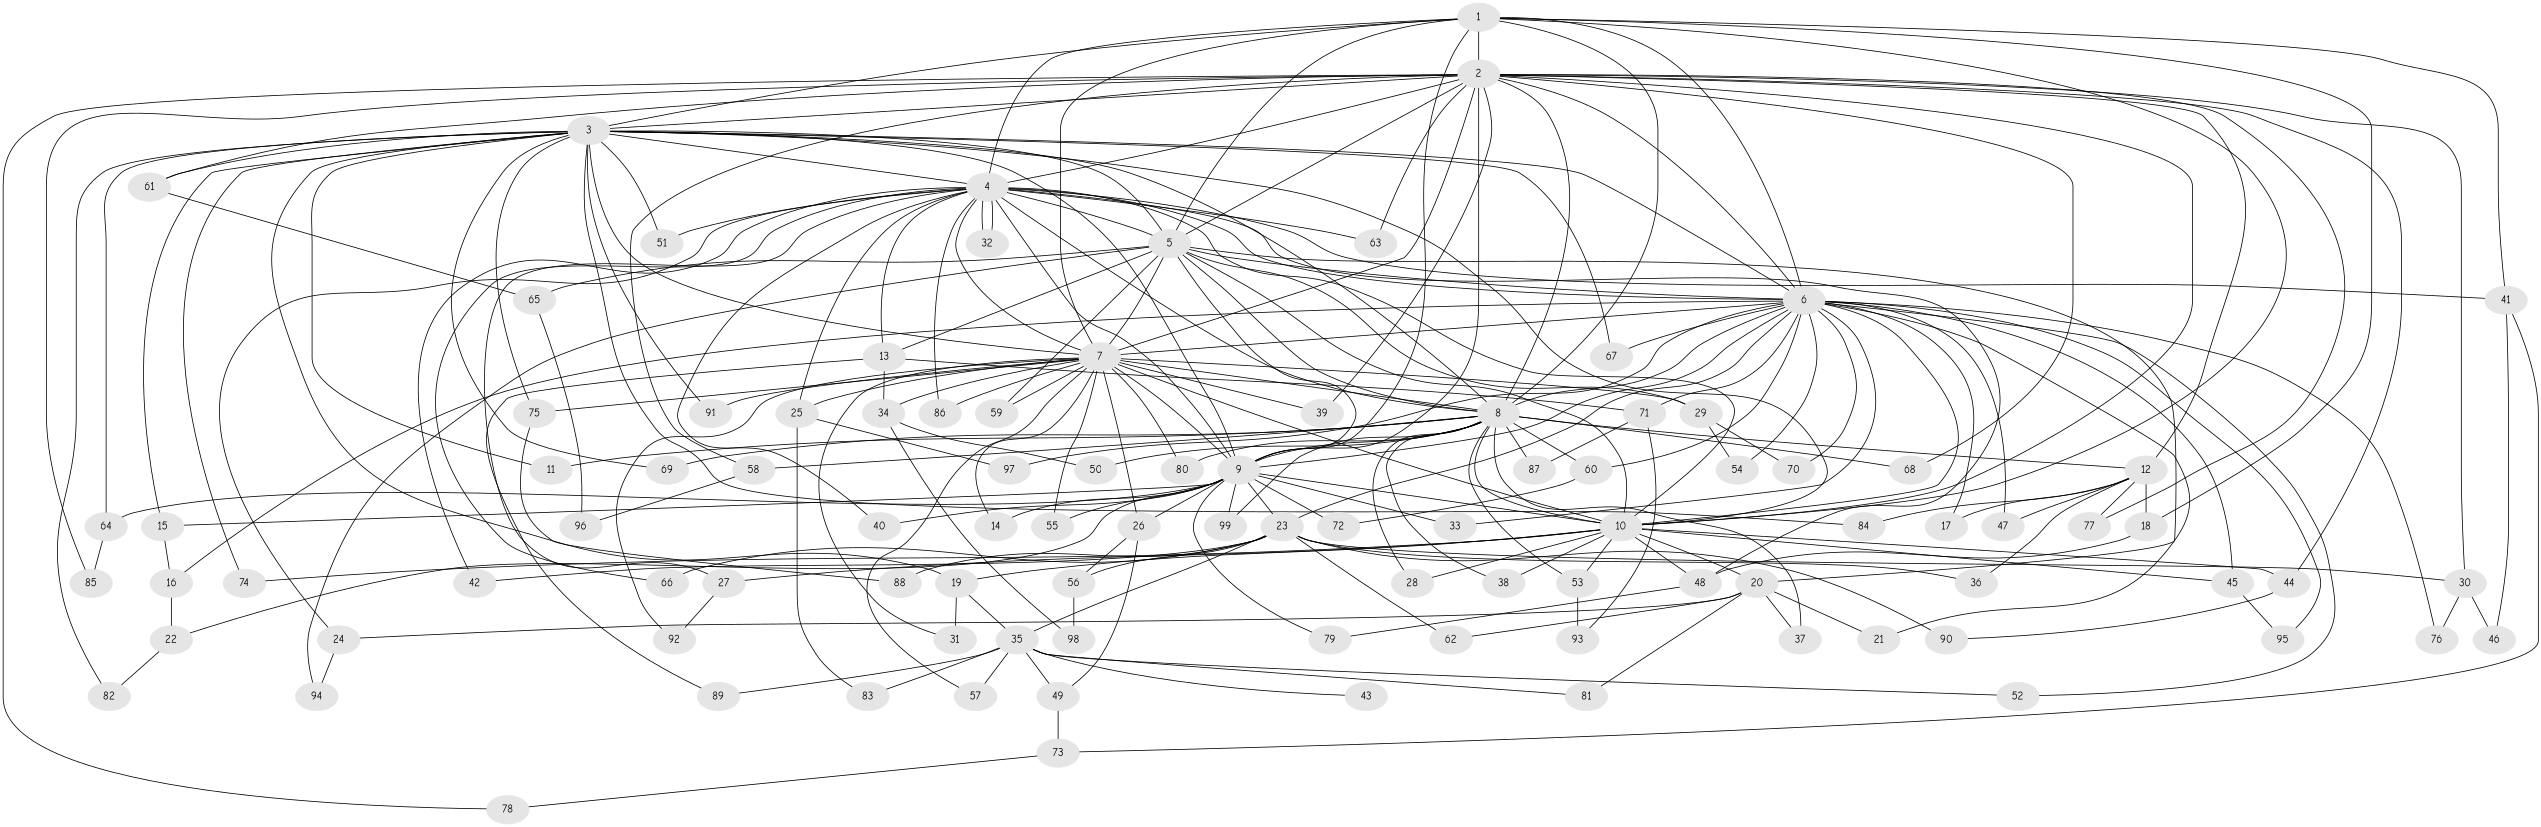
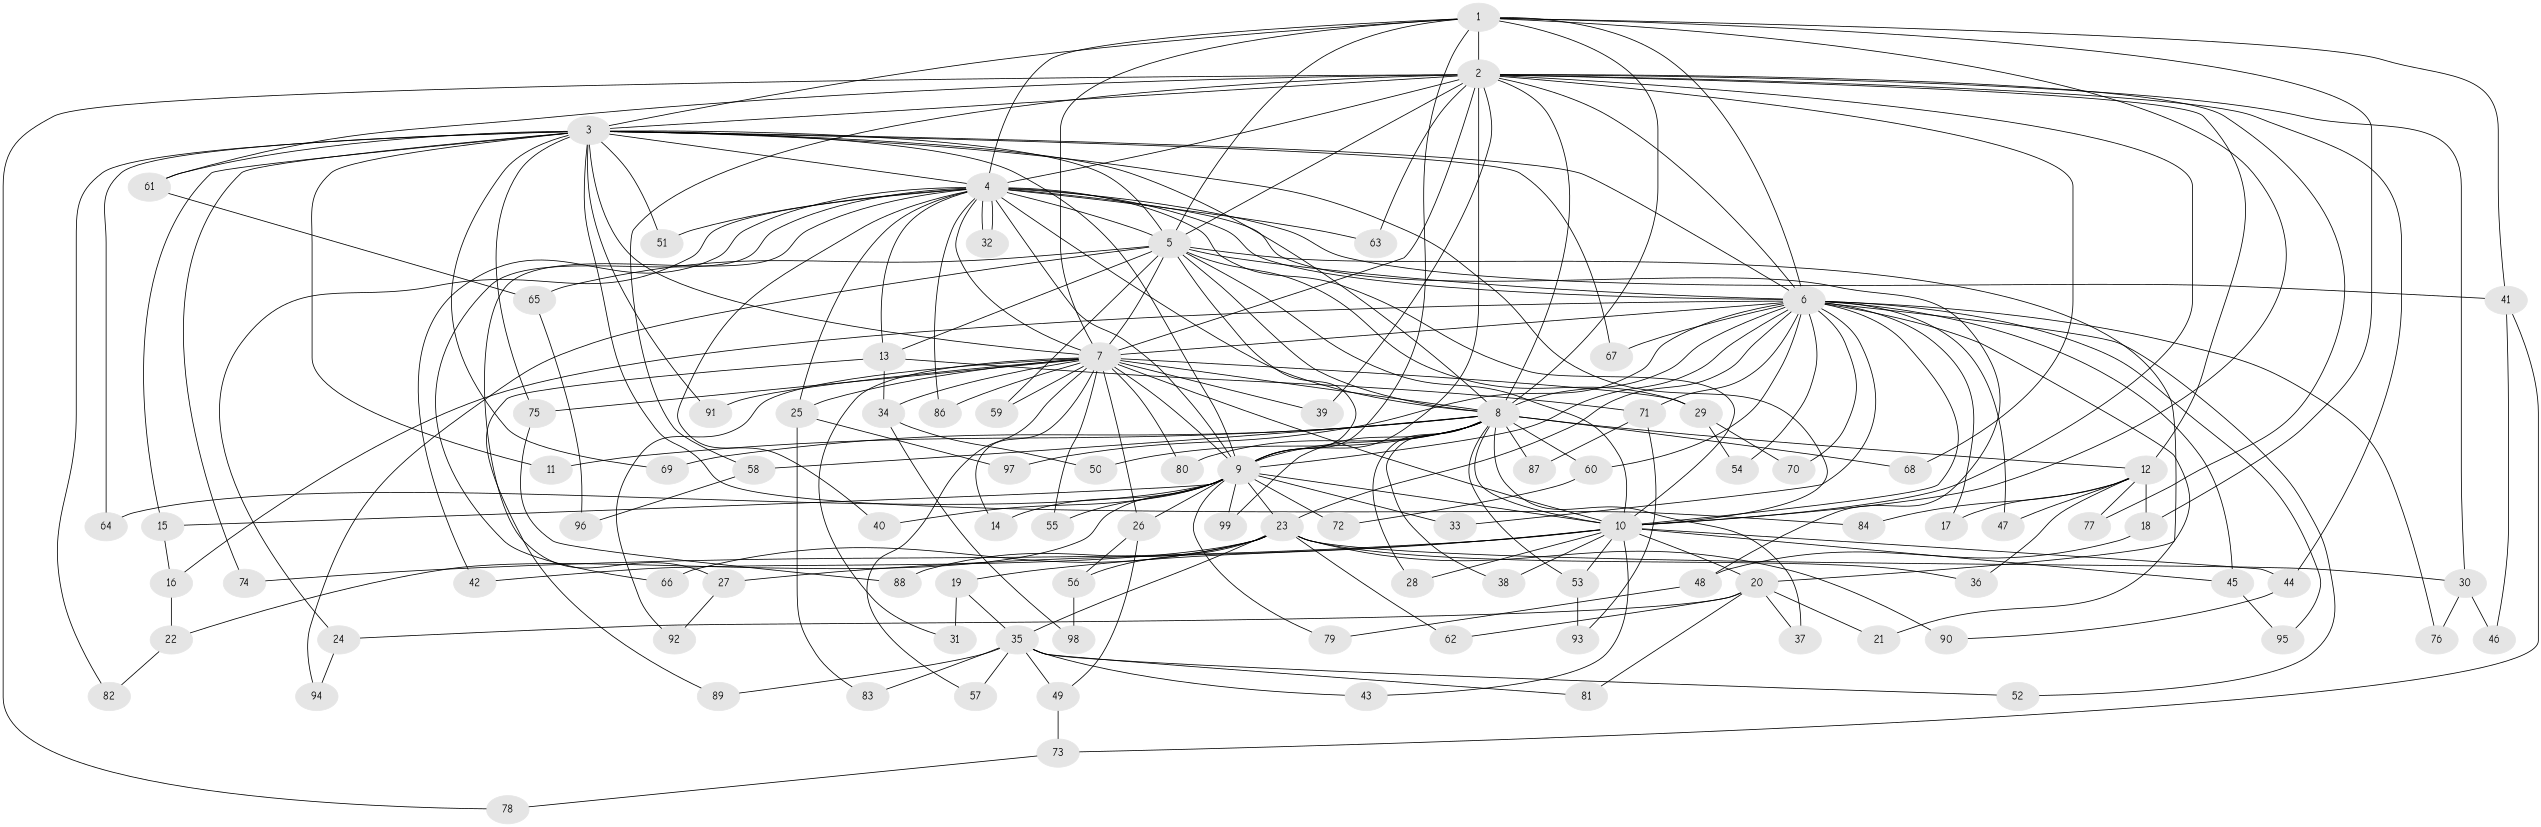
edge "3" -- "19": removed
edge "10" -- "48": now "10" -- "43"
node "85": removed
